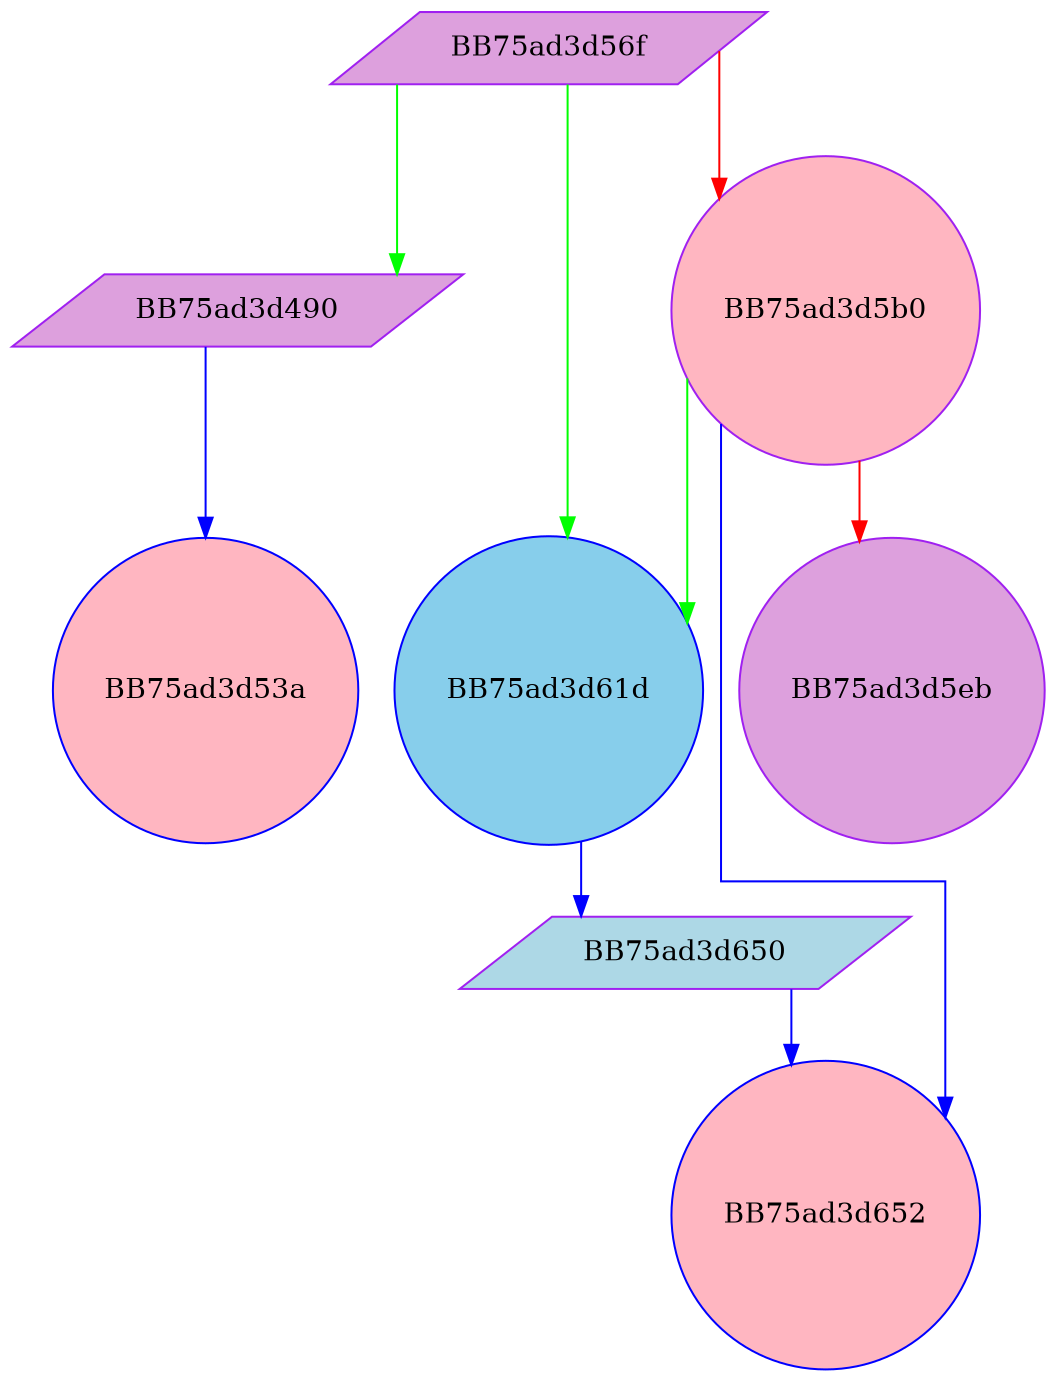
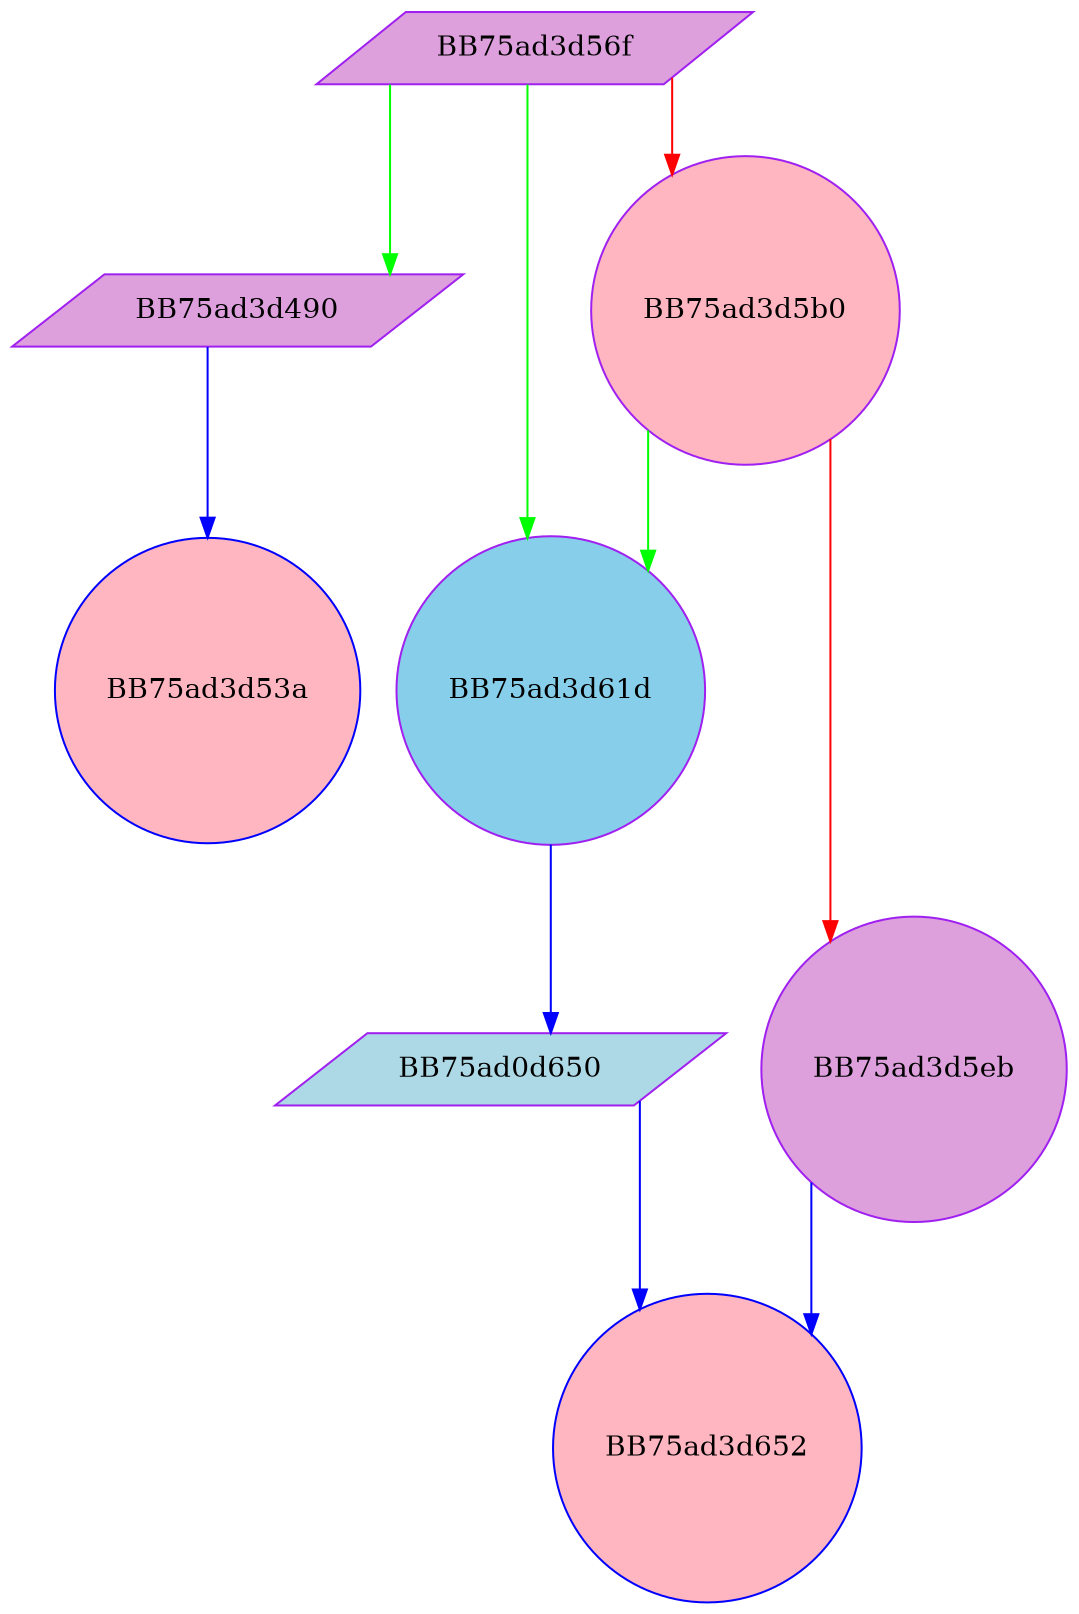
node "BB75ad3d61d": color blue -> purple
edge "BB75ad3d5b0" -> "BB75ad3d652": now "BB75ad3d5eb" -> "BB75ad3d652"
node "BB75ad3d650": label "BB75ad3d650" -> "BB75ad0d650"
